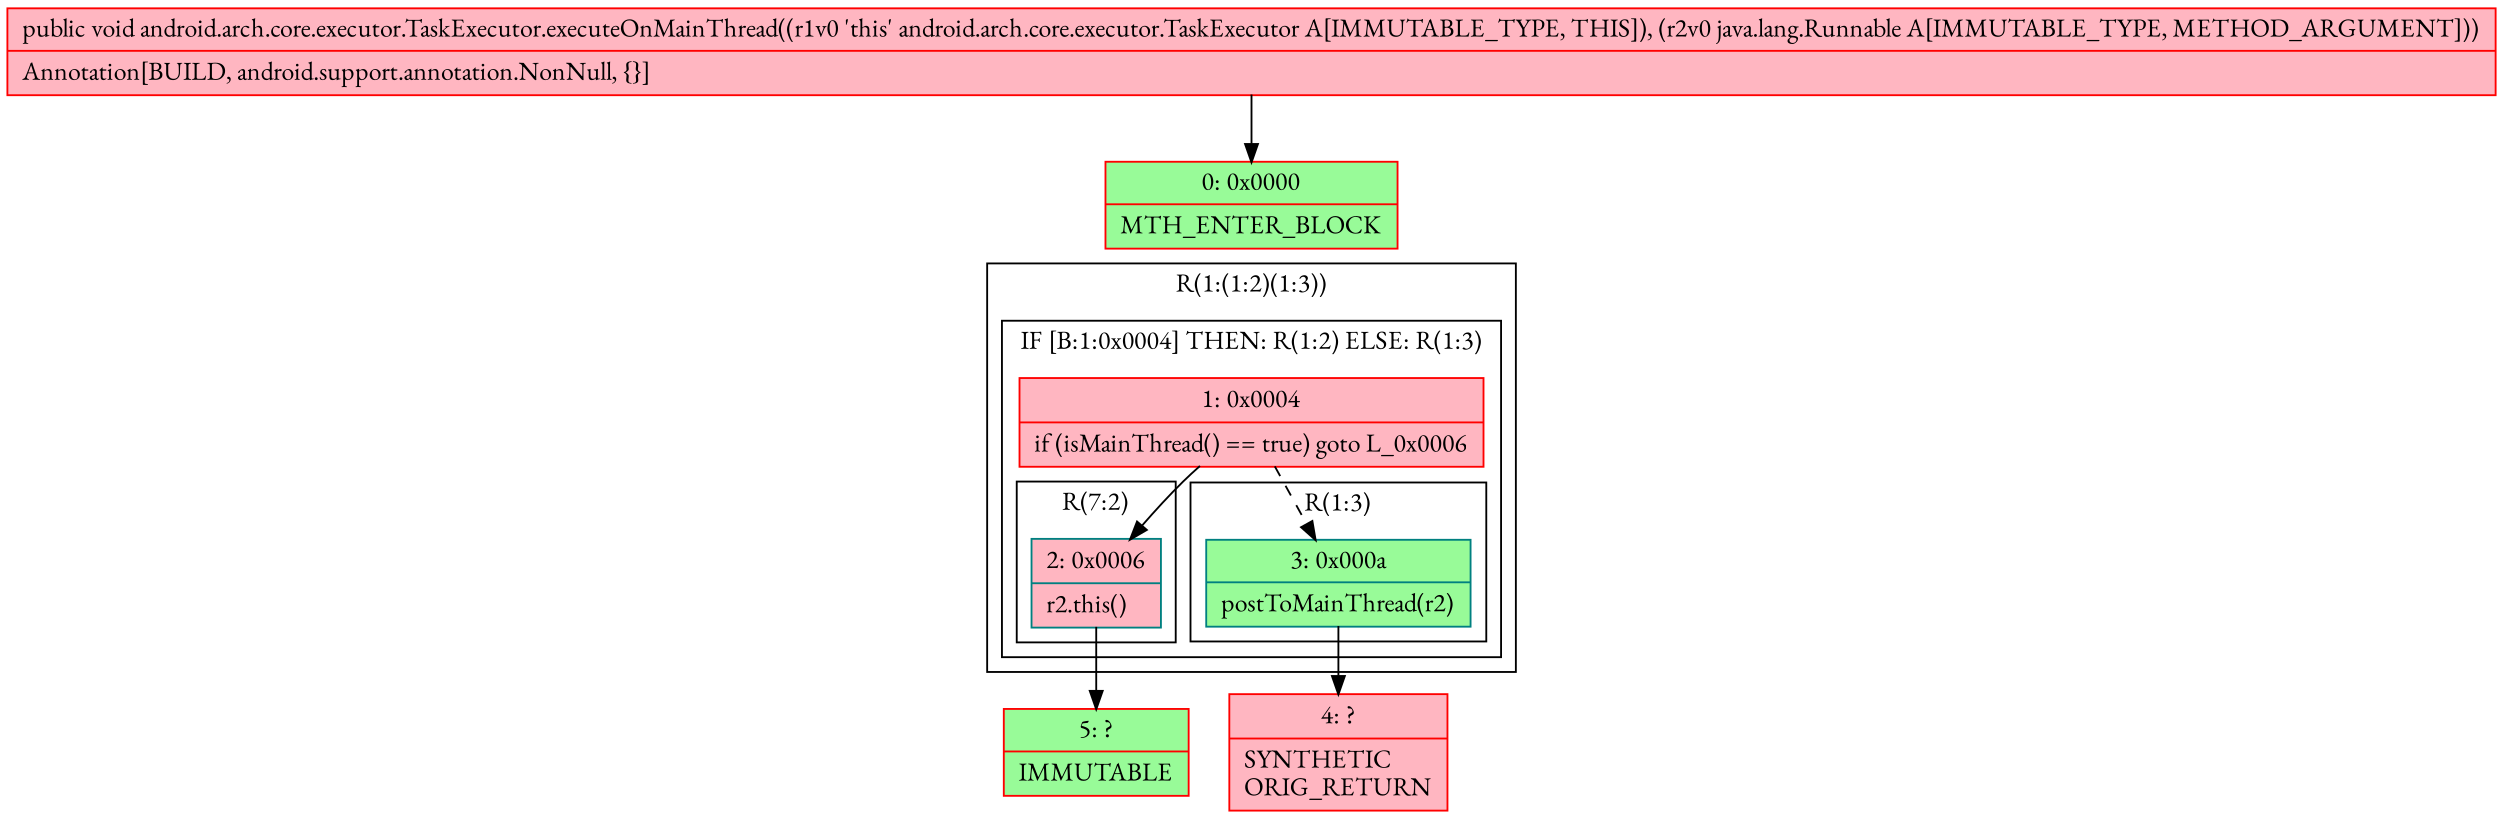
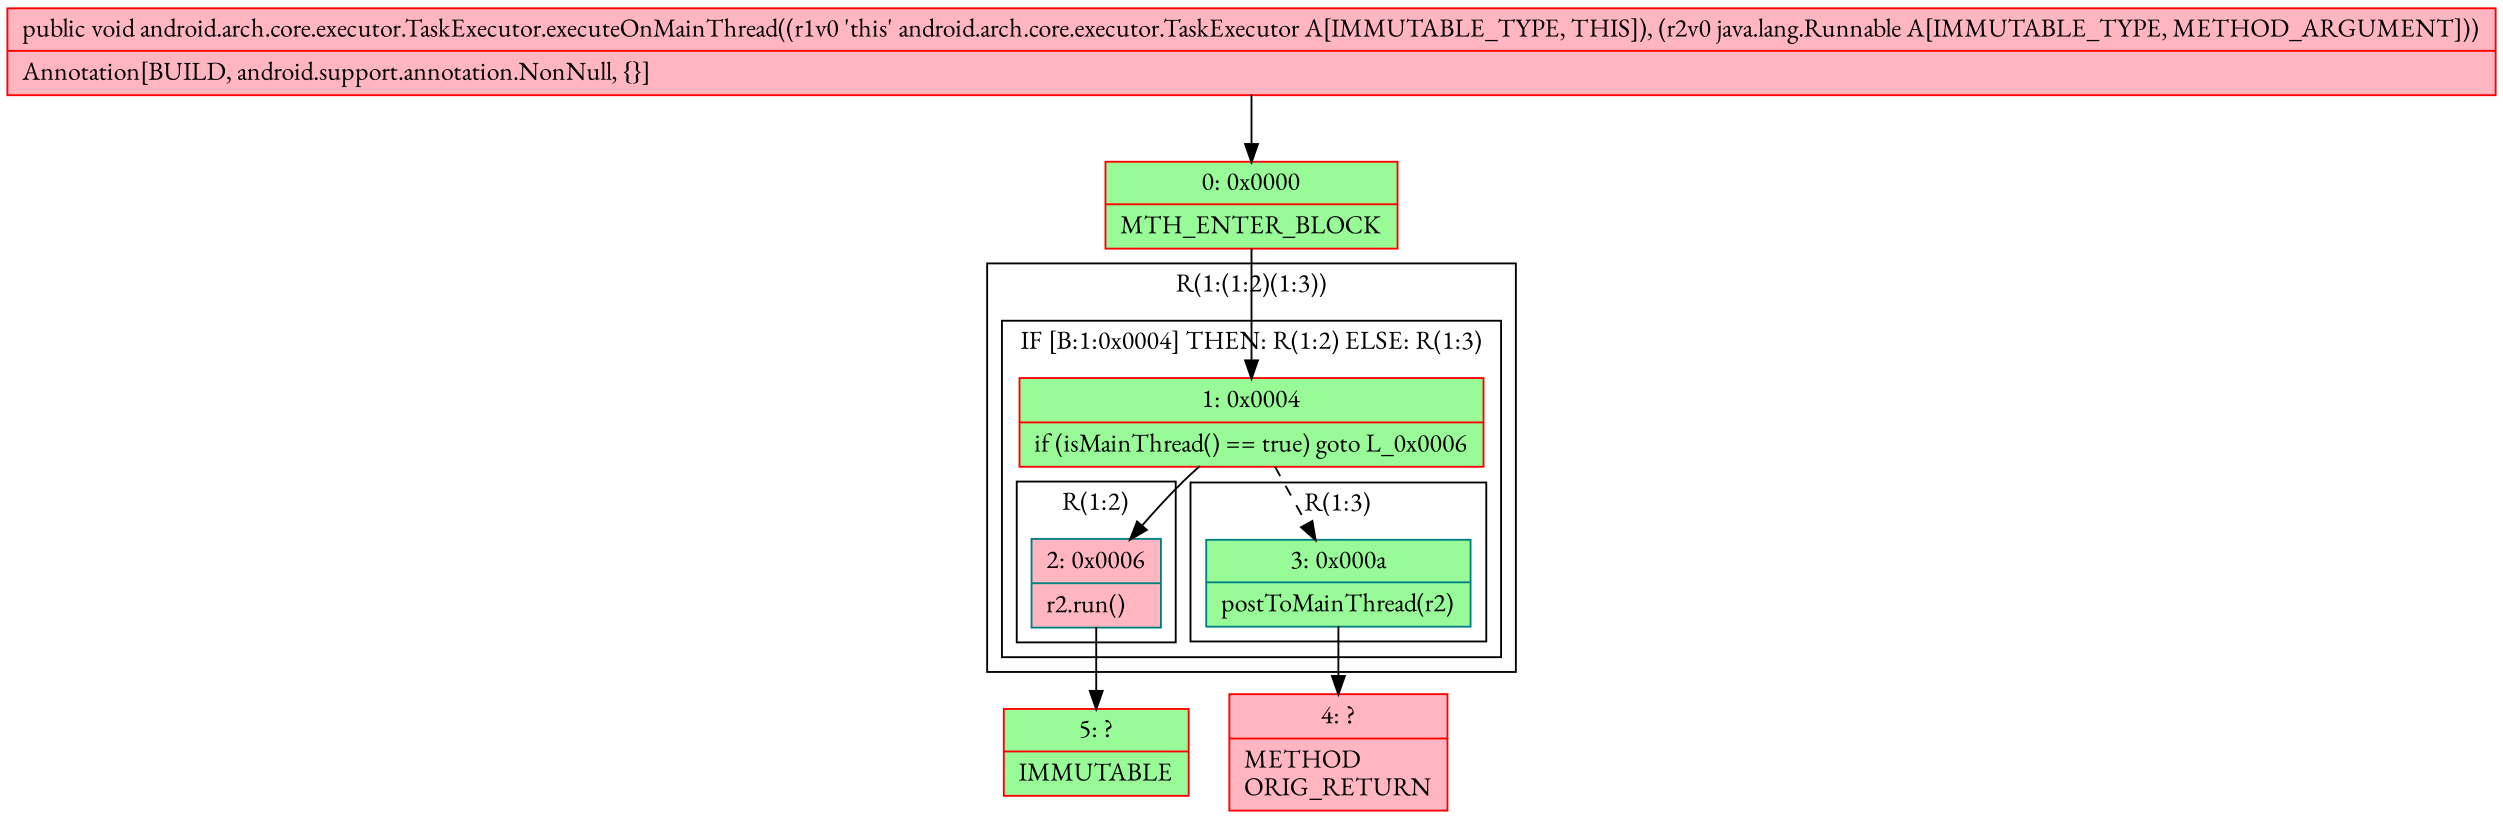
edge "0: 0x0000" -> "1: 0x0004": added
node "1: 0x0004": fillcolor lightpink -> palegreen
cluster "R(7:2)": label "R(7:2)" -> "R(1:2)"
node "2: 0x0006": text "r2.this()" -> "r2.run()"
node "4: ?": text "SYNTHETIC" -> "METHOD"
